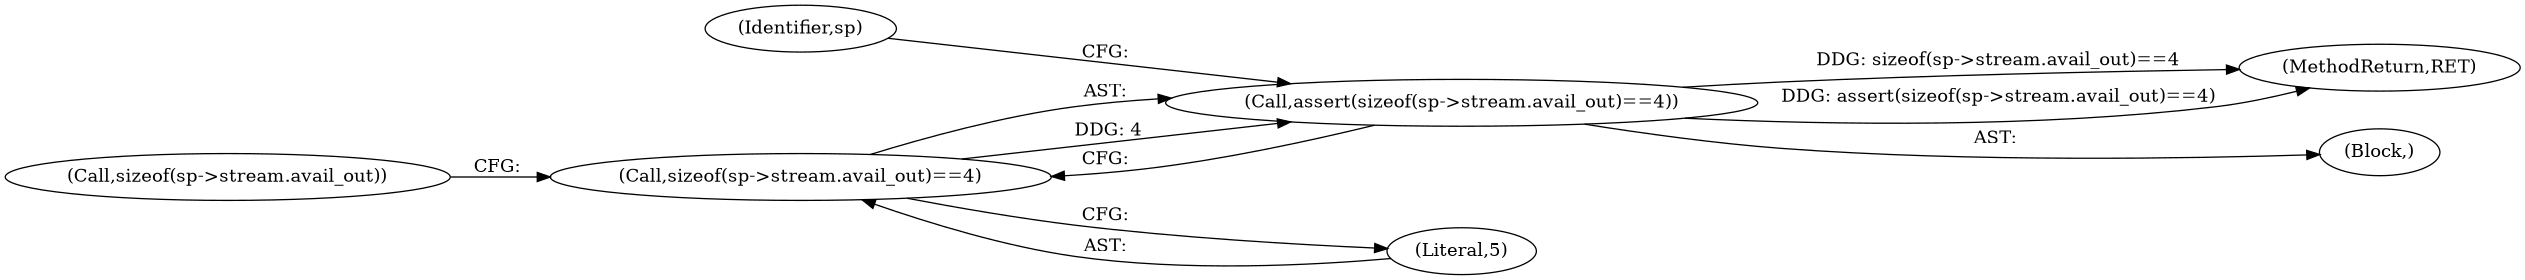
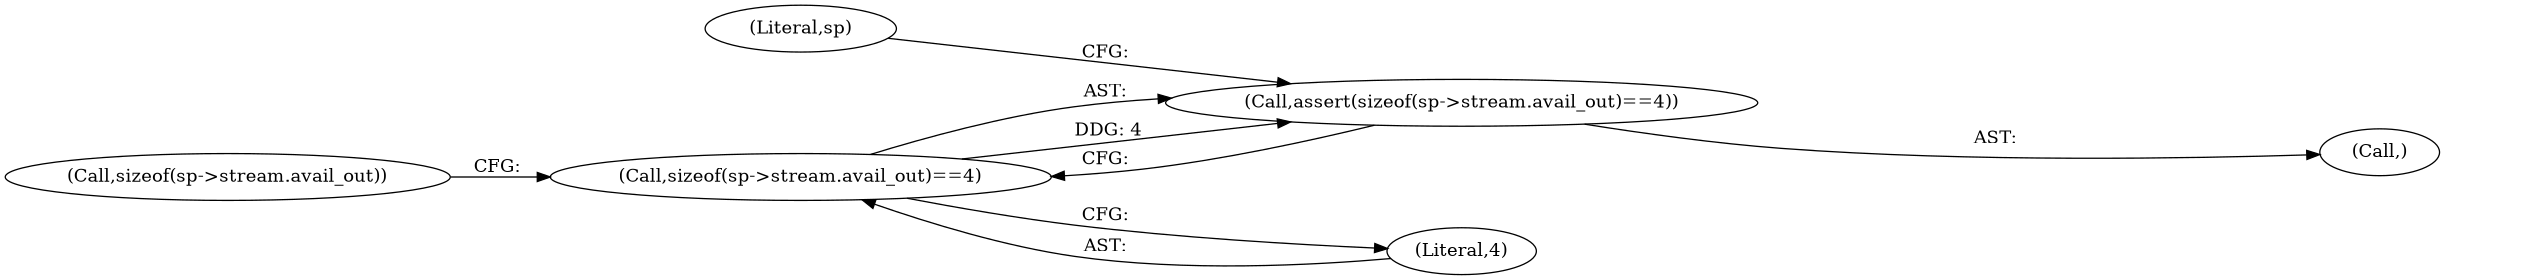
node "(Identifier,sp)": label "(Identifier,sp)" -> "(Literal,sp)"
node "(MethodReturn,RET)": removed
node "(Block,)": label "(Block,)" -> "(Call,)"
node "(Literal,5)": label "(Literal,5)" -> "(Literal,4)"
